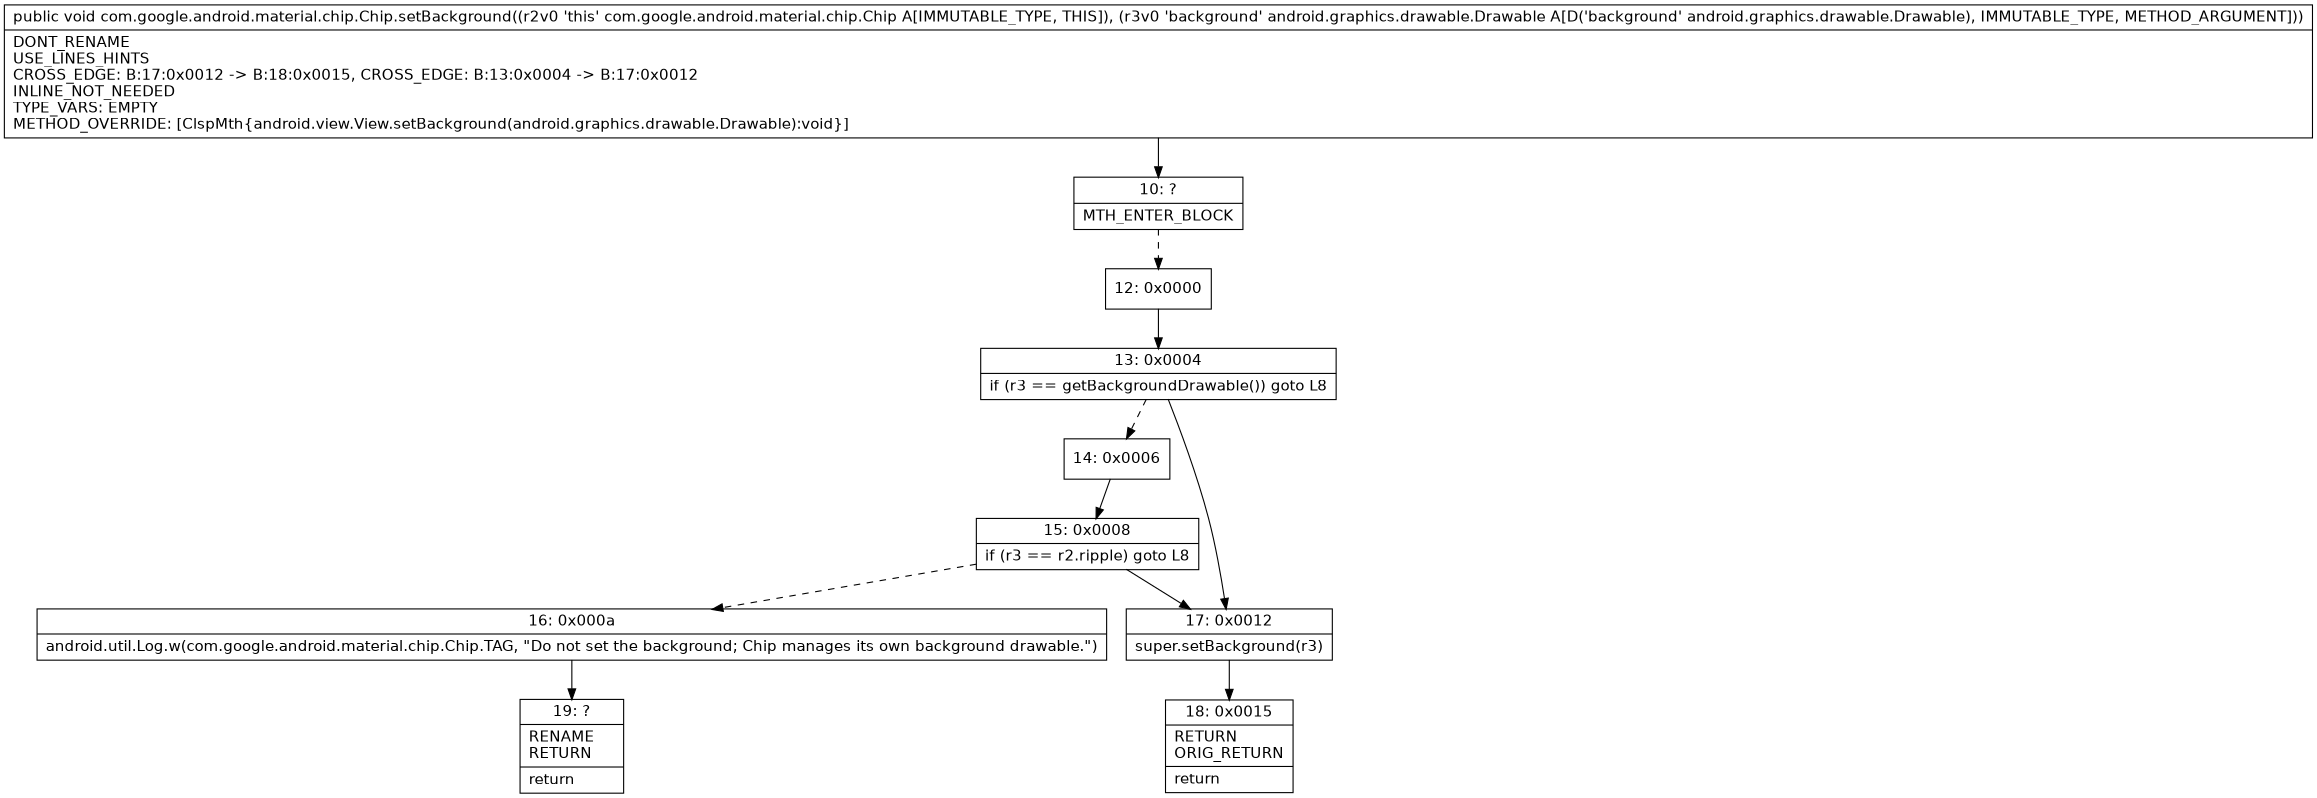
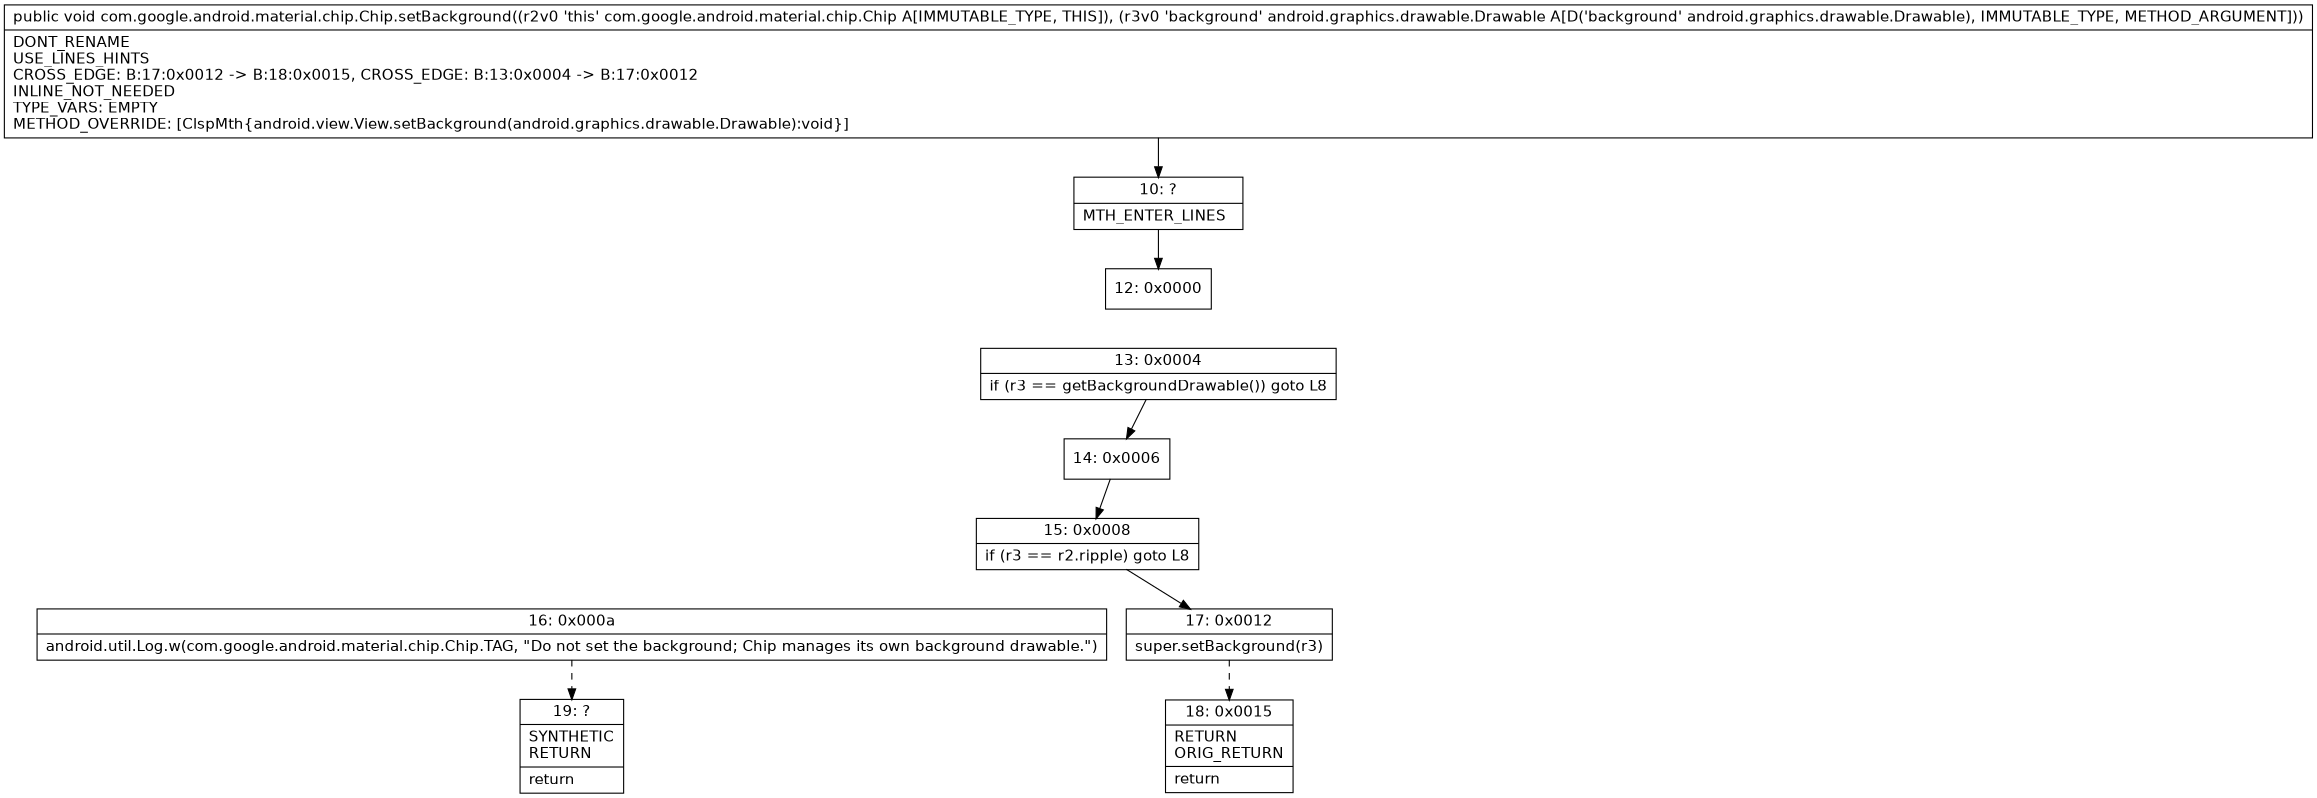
node "10: ?": text "MTH_ENTER_BLOCK" -> "MTH_ENTER_LINES"
edge "10: ?" -> "12: 0x0000": style dashed -> solid
edge "12: 0x0000" -> "13: 0x0004": removed
edge "13: 0x0004" -> "14: 0x0006": style dashed -> solid
edge "13: 0x0004" -> "17: 0x0012": removed
edge "15: 0x0008" -> "16: 0x000a": removed
edge "16: 0x000a" -> "19: ?": style solid -> dashed
edge "17: 0x0012" -> "18: 0x0015": style solid -> dashed
node "19: ?": text "RENAME" -> "SYNTHETIC"
